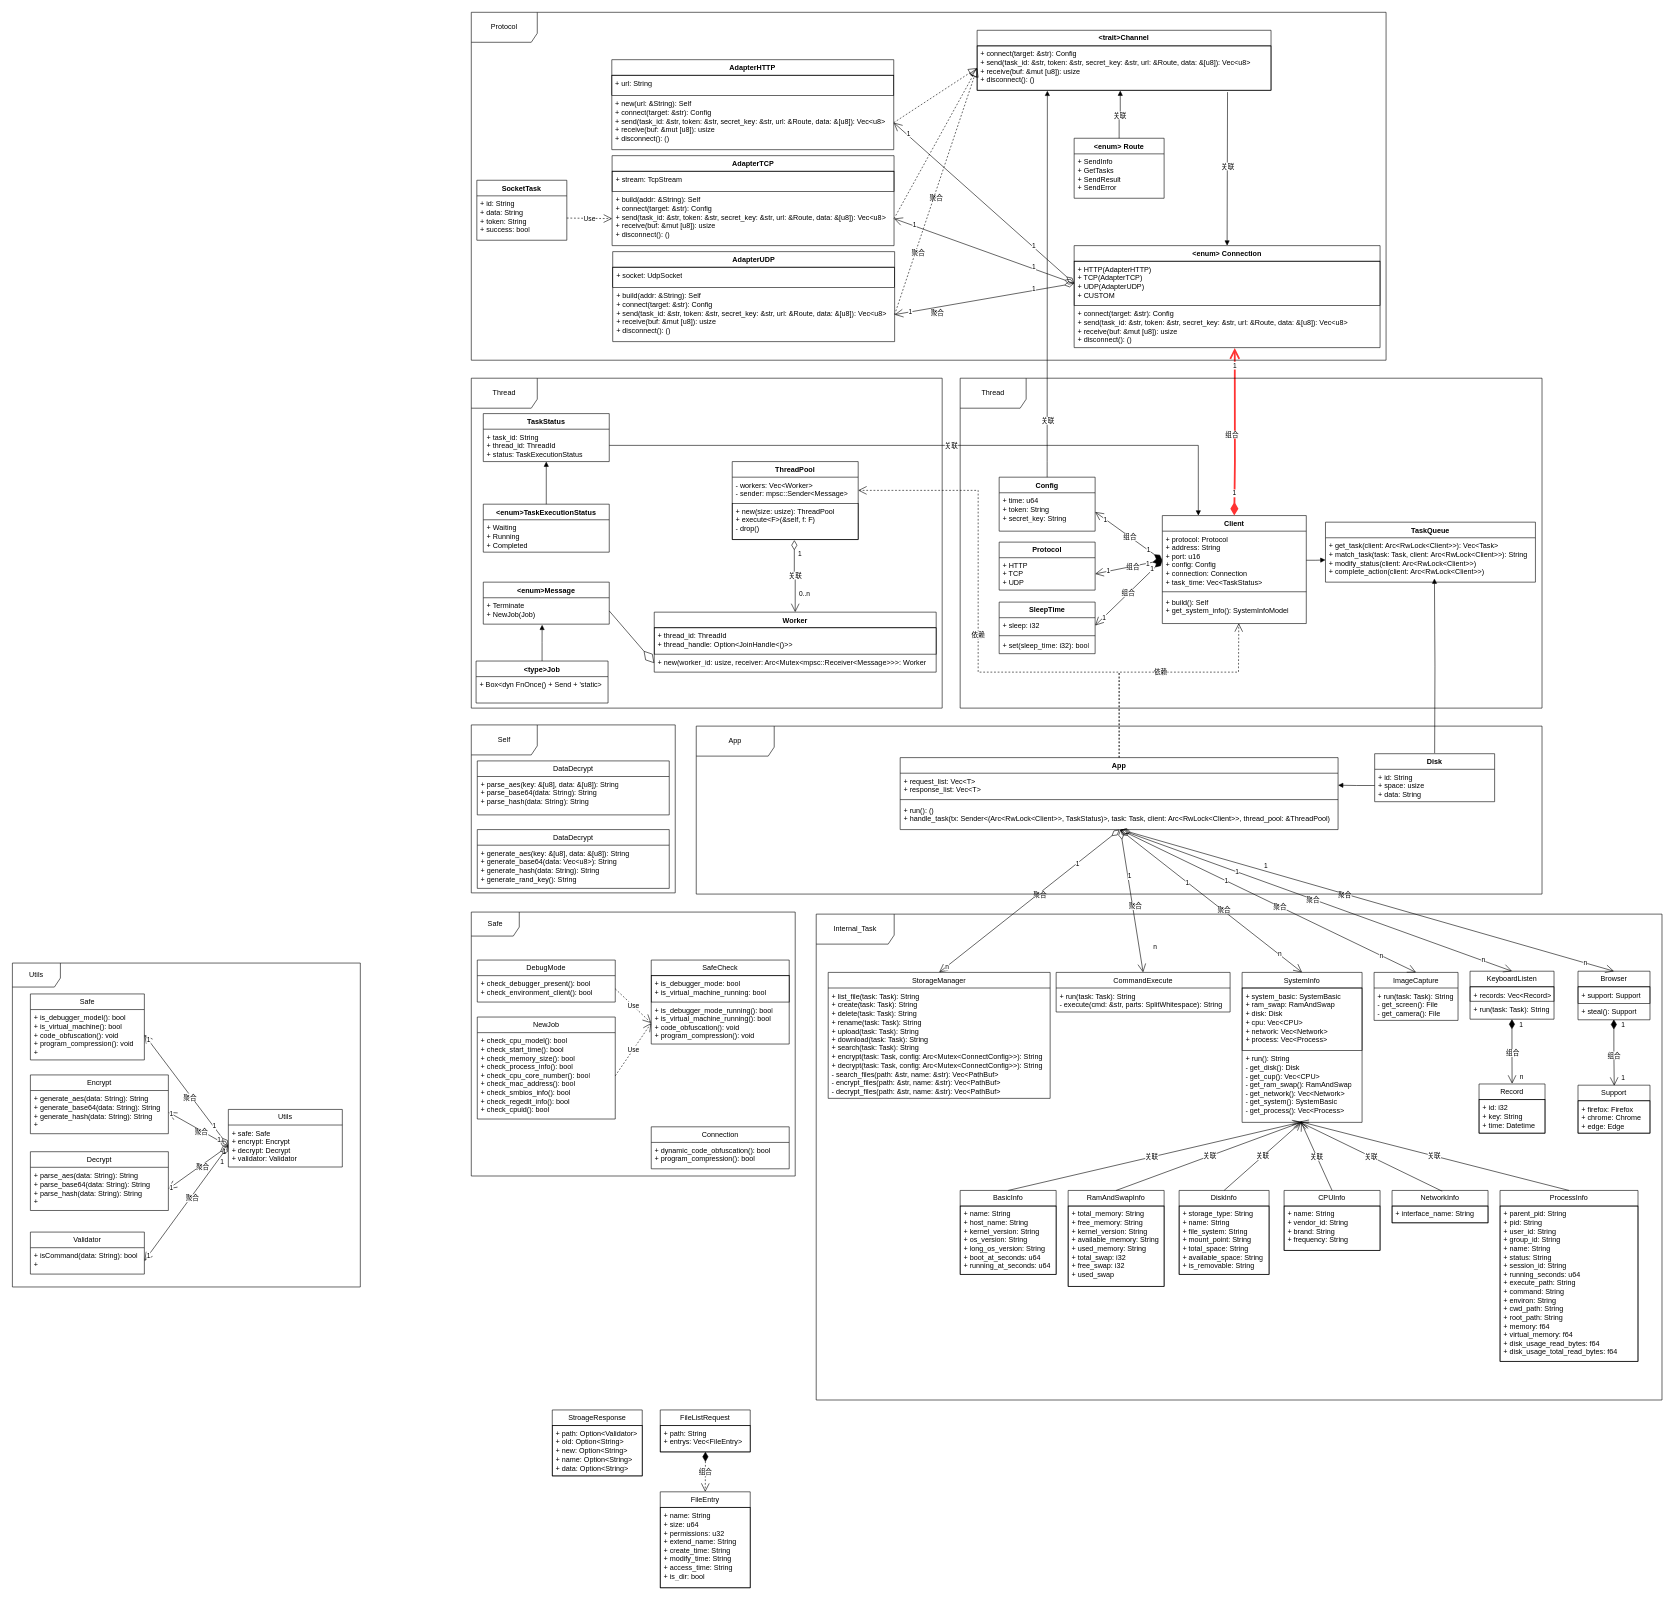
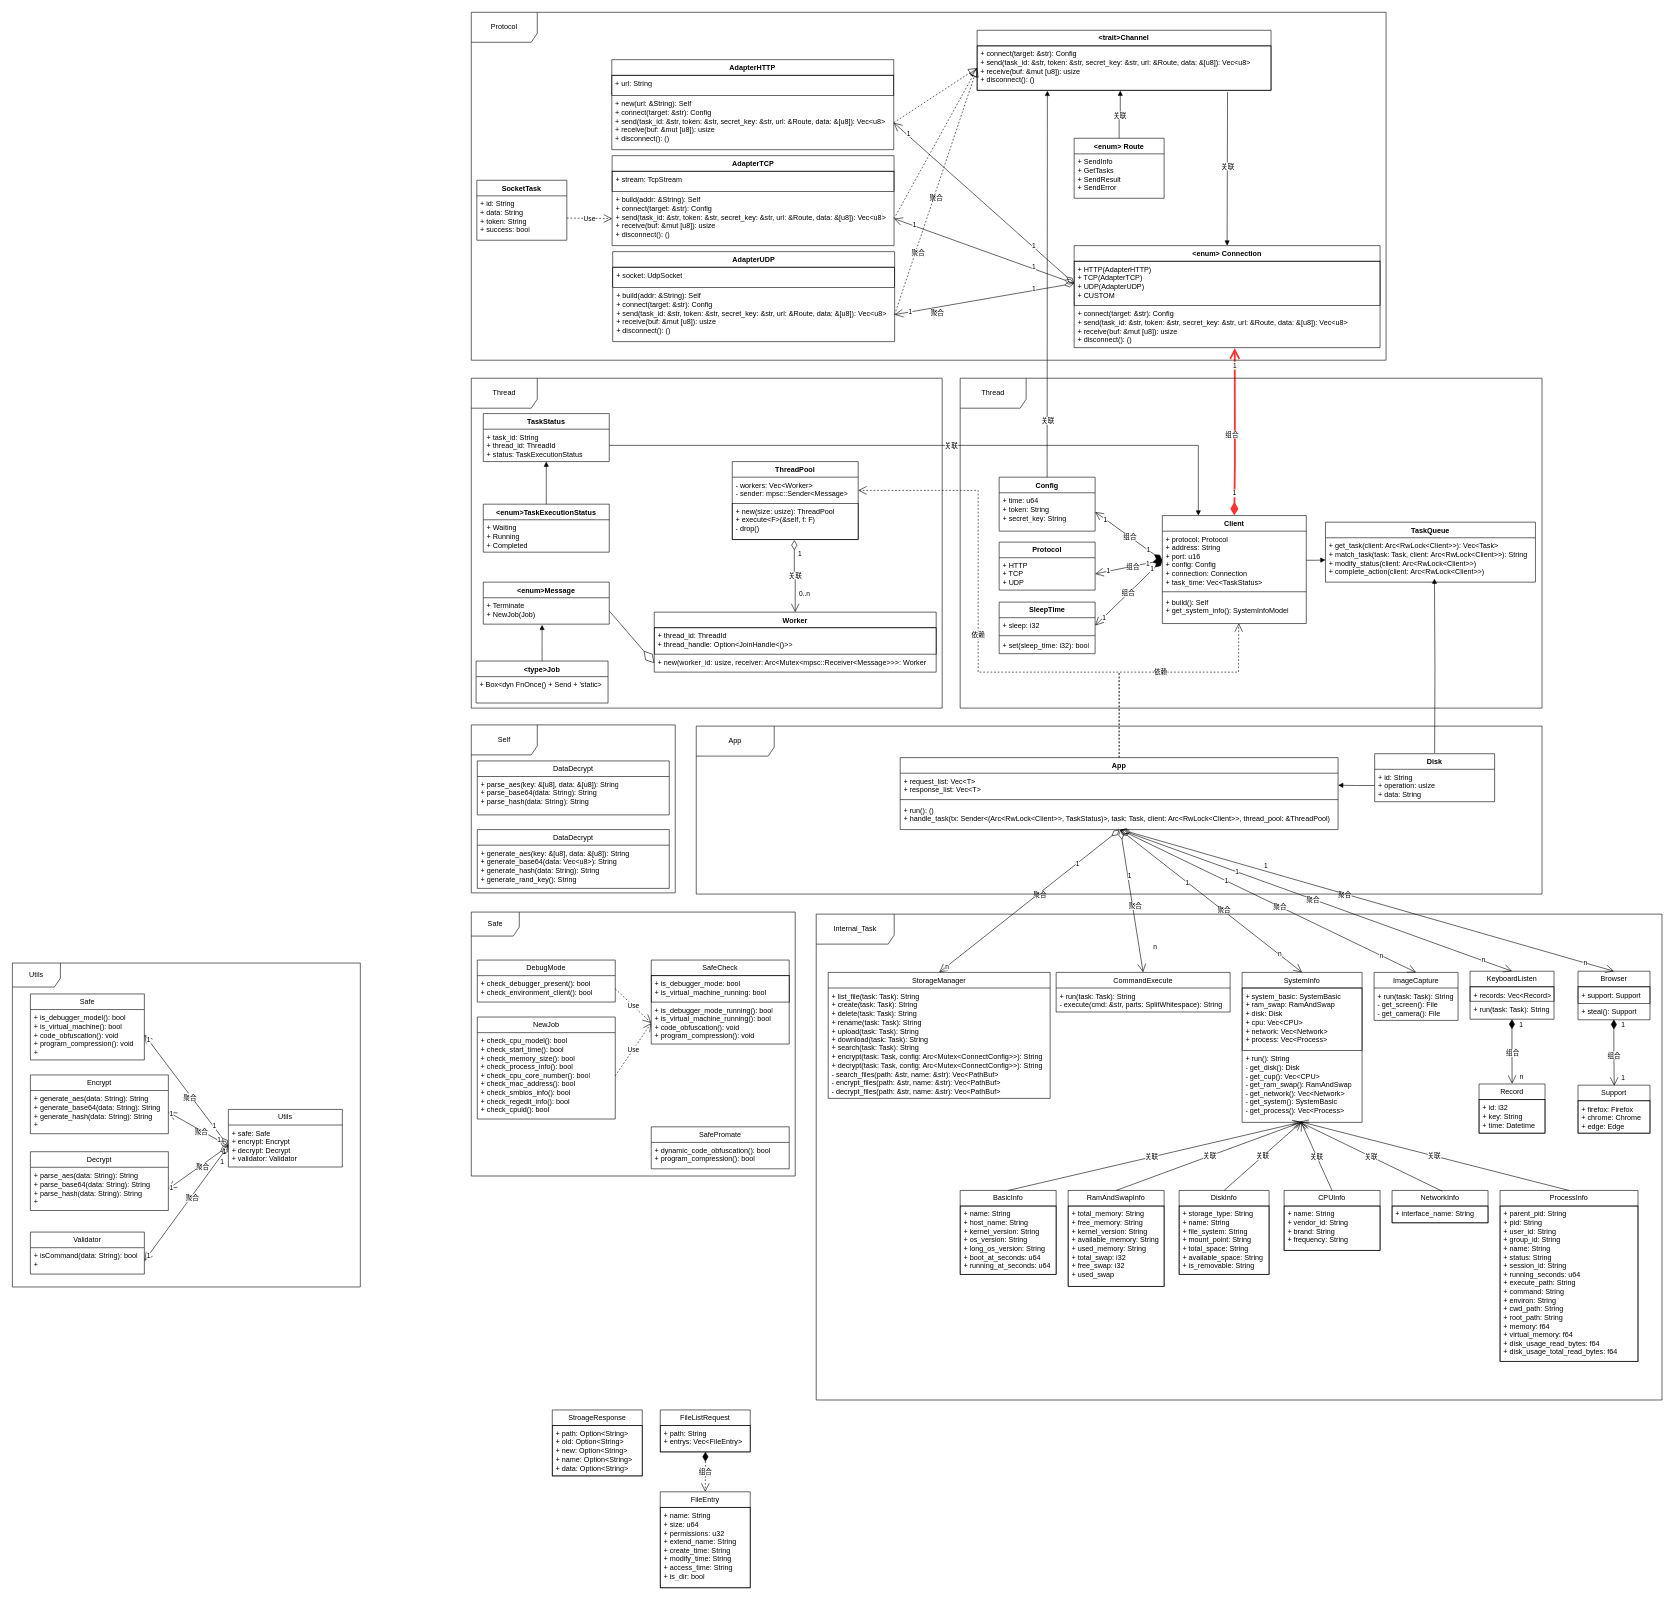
node "+ id: String + space: usize + data: String": label "+ id: String + space: usize + data: String" -> "+ id: String + operation: usize + data: String"
node "Connection": label "Connection" -> "SafePromate"
node "+ path: Option<Validator> + old: Option<String> + new: Option<String>+ name: Option<String> + data: Option<String>": label "+ path: Option<Validator> + old: Option<String> + new: Option<String>+ name: Option<String> + data: Option<String>" -> "+ path: Option<String> + old: Option<String> + new: Option<String>+ name: Option<String> + data: Option<String>"
